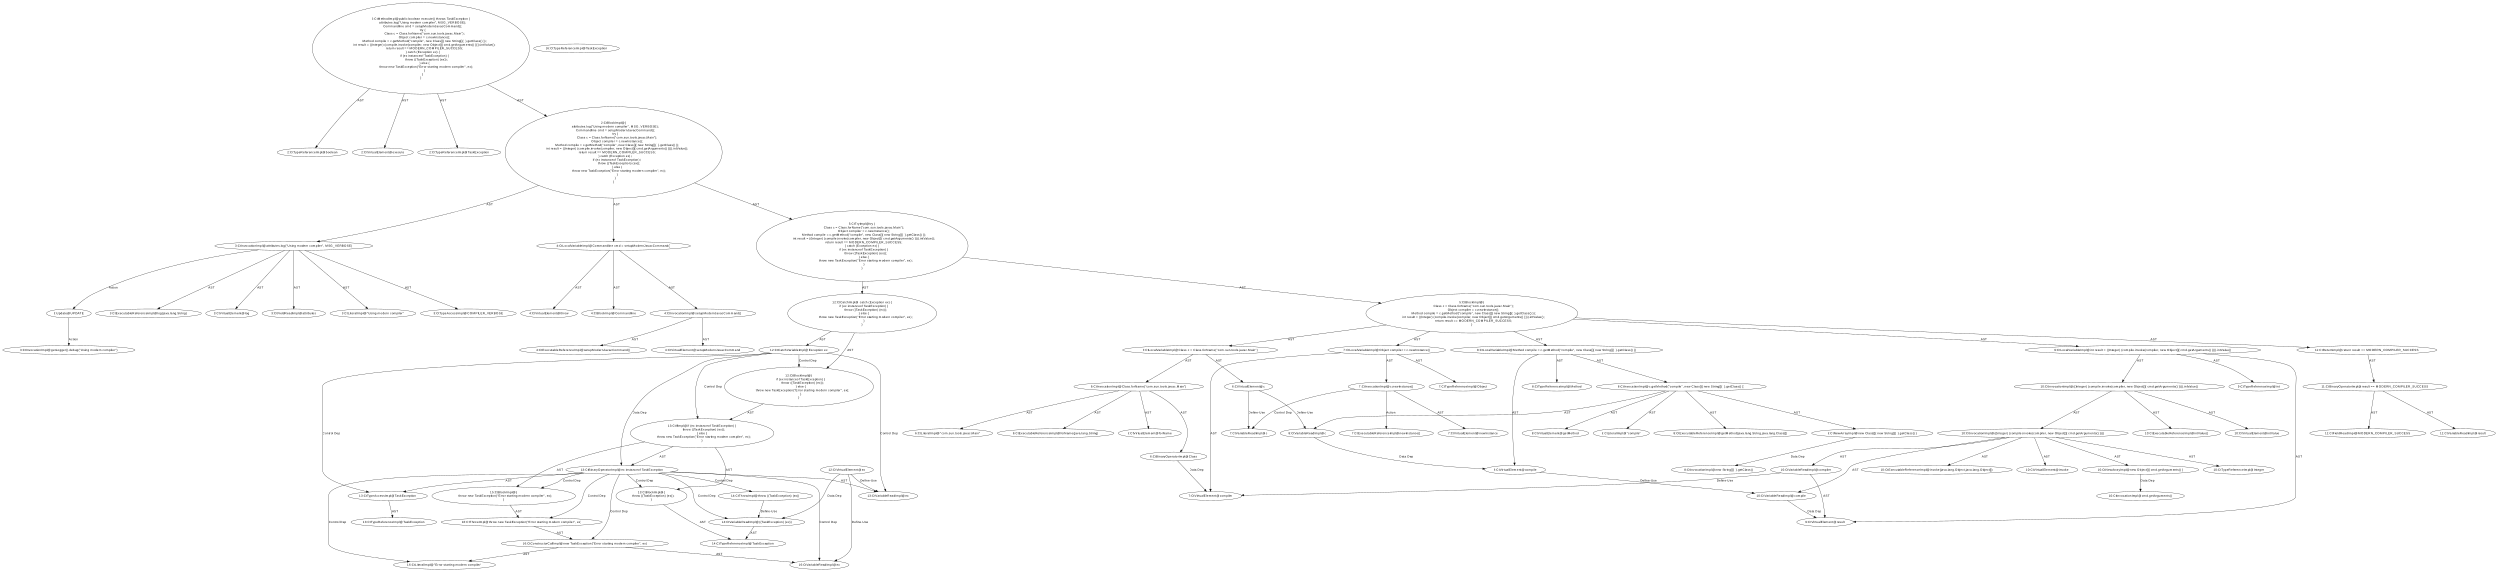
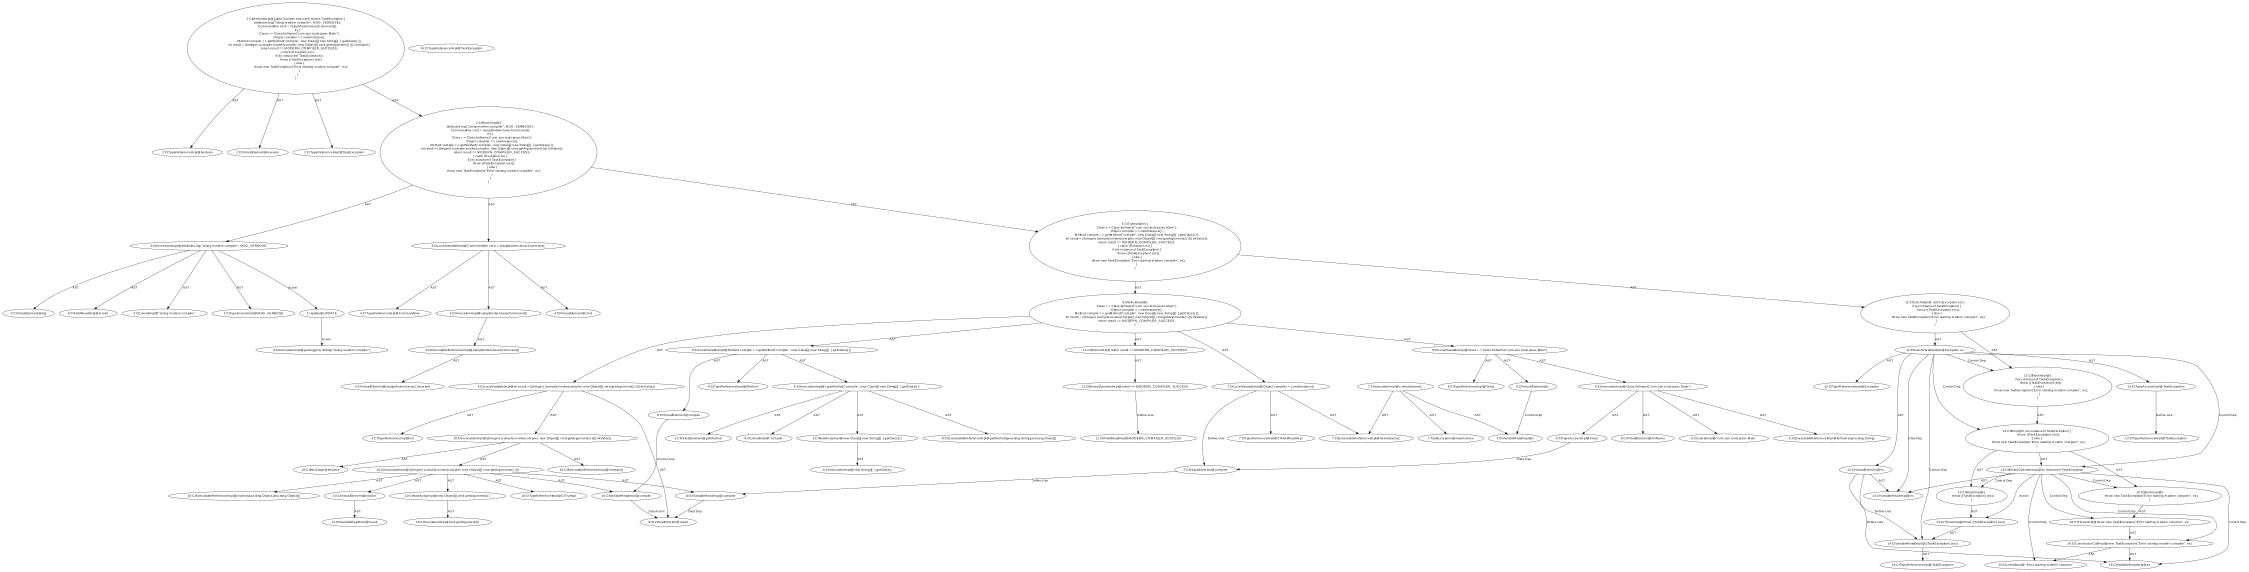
node "3:CtExecutableReferenceImpl@log(java.lang.String)": removed
node "3:CtFieldReadImpl@attributes": label "3:CtFieldReadImpl@attributes" -> "3:CtFieldReadImpl@invoke"
node "3:CtTypeAccessImpl@COMPILER_VERBOSE": label "3:CtTypeAccessImpl@COMPILER_VERBOSE" -> "3:CtTypeAccessImpl@MSG_VERBOSE"
node "4:CtVirtualElement@throw": label "4:CtVirtualElement@throw" -> "4:CtVirtualElement@cmd"
node "4:CtBlockImpl@Commandline": label "4:CtBlockImpl@Commandline" -> "4:CtTypeReferenceImpl@Commandline"
edge "4:CtInvocationImpl@setupModernJavacCommand()" -> "4:CtVirtualElement@setupModernJavacCommand": now "4:CtExecutableReferenceImpl@setupModernJavacCommand()" -> "4:CtVirtualElement@setupModernJavacCommand"
edge "7:CtLocalVariableImpl@Object compiler = c.newInstance()" -> "7:CtInvocationImpl@c.newInstance()": now "7:CtLocalVariableImpl@Object compiler = c.newInstance()" -> "7:CtExecutableReferenceImpl@newInstance()"
node "7:CtTypeReferenceImpl@Object": label "7:CtTypeReferenceImpl@Object" -> "7:CtTypeReferenceImpl@CtFieldReadImpl"
node "6:CtTypeReferenceImpl@Class": added
node "12:CtTypeReferenceImpl@Exception": added
edge "11:CtBinaryOperatorImpl@result == MODERN_COMPILER_SUCCESS" -> "11:CtVariableReadImpl@result": now "10:CtVirtualElement@invoke" -> "11:CtVariableReadImpl@result"
edge "12:CtCatchVariableImpl@Exception ex" -> "12:CtVirtualElement@ex": added, label "AST"
edge "12:CtCatchVariableImpl@Exception ex" -> "13:CtBinaryOperatorImpl@ex instanceof TaskException": label "Data Dep" -> "Control Dep"
edge "6:CtVirtualElement@c" -> "7:CtVariableReadImpl@c": label "Define-Use" -> "Control Dep"
edge "7:CtInvocationImpl@c.newInstance()" -> "7:CtVariableReadImpl@c": label "Control Dep" -> "AST"
edge "7:CtInvocationImpl@c.newInstance()" -> "7:CtExecutableReferenceImpl@newInstance()": label "Action" -> "AST"
edge "11:CtBinaryOperatorImpl@result == MODERN_COMPILER_SUCCESS" -> "11:CtFieldReadImpl@MODERN_COMPILER_SUCCESS": label "AST" -> "Define-Use"
edge "12:CtCatchVariableImpl@Exception ex" -> "13:CtTypeAccessImpl@TaskException": label "Control Dep" -> "AST"
edge "12:CtCatchVariableImpl@Exception ex" -> "13:CtVariableReadImpl@ex": label "Control Dep" -> "Data Dep"
edge "7:CtLocalVariableImpl@Object compiler = c.newInstance()" -> "7:CtVirtualElement@compiler": label "AST" -> "Define-Use"
node "8:CtVariableReadImpl@c": removed
node "7:CtVirtualElement@newInstance": label "7:CtVirtualElement@newInstance" -> "7:TaskException@newInstance"
node "10:CtVirtualElement@intValue": label "10:CtVirtualElement@intValue" -> "10:CtBlockImpl@intValue"
node "6:CtBinaryOperatorImpl@Class": label "6:CtBinaryOperatorImpl@Class" -> "6:CtTypeAccessImpl@Class"
edge "8:CtNewArrayImpl@new Class[]{ new String[]{  }.getClass() }" -> "8:CtInvocationImpl@new String[]{  }.getClass()": label "Data Dep" -> "AST"
node "10:CtTypeReferenceImpl@Integer": label "10:CtTypeReferenceImpl@Integer" -> "10:CtTypeReferenceImpl@CtTryImpl"
edge "13:CtBinaryOperatorImpl@ex instanceof TaskException" -> "13:CtTypeAccessImpl@TaskException": removed, label "AST"
edge "13:CtBinaryOperatorImpl@ex instanceof TaskException" -> "14:CtThrowImpl@throw ((TaskException) (ex))": label "Control Dep" -> "Action"
edge "12:CtVirtualElement@ex" -> "13:CtVariableReadImpl@ex": label "Define-Use" -> "AST"
edge "8:CtVirtualElement@compile" -> "10:CtVariableReadImpl@compile": label "Define-Use" -> "Control-Use"
edge "10:CtNewArrayImpl@new Object[]{ cmd.getArguments() }" -> "10:CtInvocationImpl@cmd.getArguments()": label "Data Dep" -> "AST"
edge "10:CtVariableReadImpl@compiler" -> "7:CtVirtualElement@compiler": reversed
edge "13:CtBinaryOperatorImpl@ex instanceof TaskException" -> "14:CtVariableReadImpl@((TaskException) (ex))": now "12:CtCatchVariableImpl@Exception ex" -> "14:CtVariableReadImpl@((TaskException) (ex))"
edge "12:CtVirtualElement@ex" -> "14:CtVariableReadImpl@((TaskException) (ex))": label "Data Dep" -> "Define-Use"
edge "10:CtVariableReadImpl@compiler" -> "9:CtVirtualElement@result": label "AST" -> "Data Dep"
edge "13:CtTypeAccessImpl@TaskException" -> "13:CtTypeReferenceImpl@TaskException": label "AST" -> "Define-Use"
edge "14:CtThrowImpl@throw ((TaskException) (ex))" -> "14:CtVariableReadImpl@((TaskException) (ex))": label "Define-Use" -> "AST"
edge "10:CtVariableReadImpl@compile" -> "9:CtVirtualElement@result": label "Data Dep" -> "Data Action"
edge "13:CtBlockImpl@{ throw ((TaskException) (ex)); }" -> "14:CtTypeReferenceImpl@TaskException": now "13:CtBlockImpl@{ throw ((TaskException) (ex)); }" -> "14:CtThrowImpl@throw ((TaskException) (ex))"
